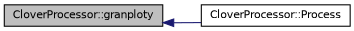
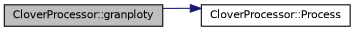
edge "CloverProcessor::Process" -> "CloverProcessor::granploty": reversed
